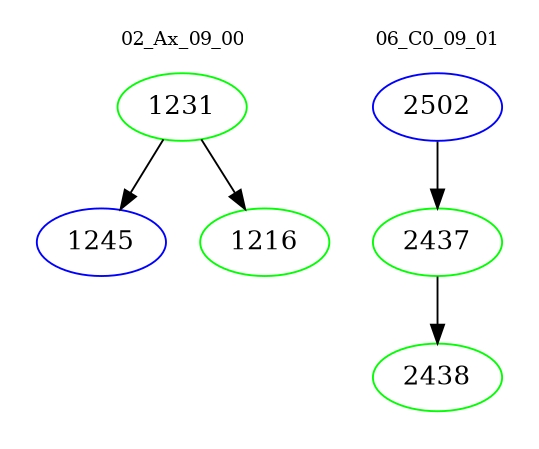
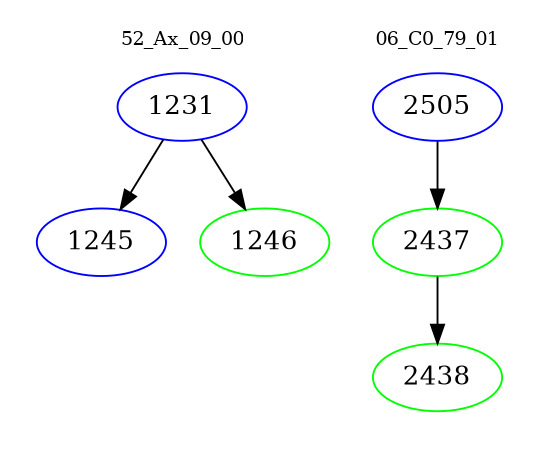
cluster "02_Ax_09_00": label "02_Ax_09_00" -> "52_Ax_09_00"
cluster "06_C0_09_01": label "06_C0_09_01" -> "06_C0_79_01"
node "1231": color green -> blue
node "2502": label "2502" -> "2505"
node "1216": label "1216" -> "1246"
